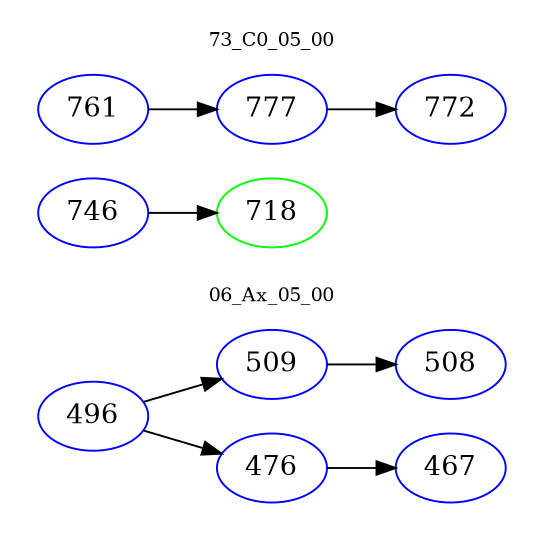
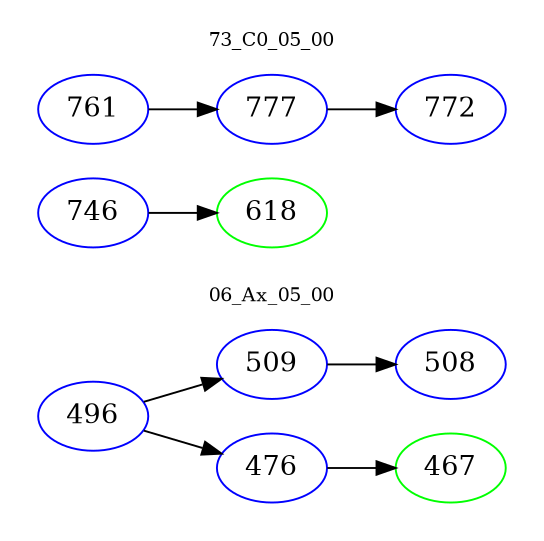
node "718": label "718" -> "618"
node "467": color blue -> green
